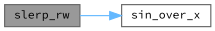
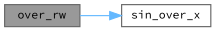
node "slerp_rw": label "slerp_rw" -> "over_rw"
